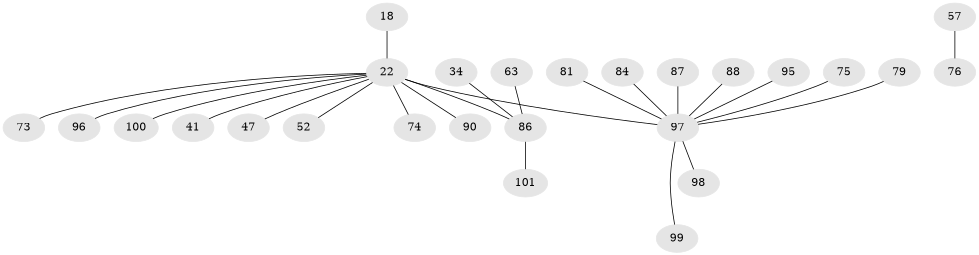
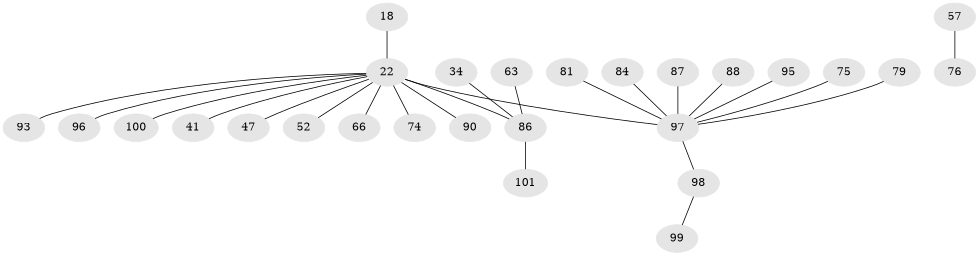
node "73": label "73" -> "93"
node "66": added
edge "97" -- "99": now "98" -- "99"
